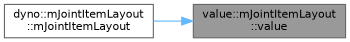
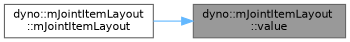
node "value::mJointItemLayout ::value": label "value::mJointItemLayout ::value" -> "dyno::mJointItemLayout ::value"
